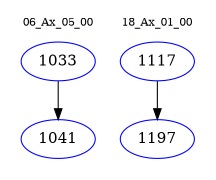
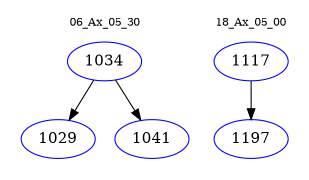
cluster "06_Ax_05_00": label "06_Ax_05_00" -> "06_Ax_05_30"
cluster "18_Ax_01_00": label "18_Ax_01_00" -> "18_Ax_05_00"
node "1033": label "1033" -> "1034"
node "1029": added
